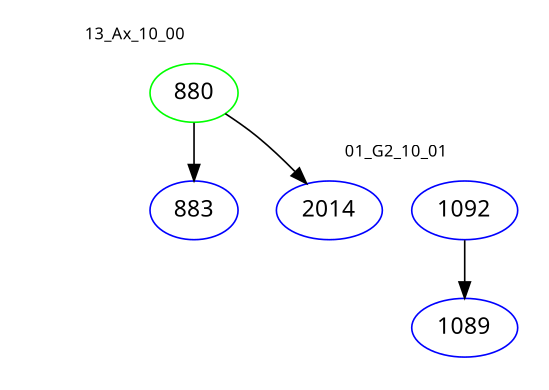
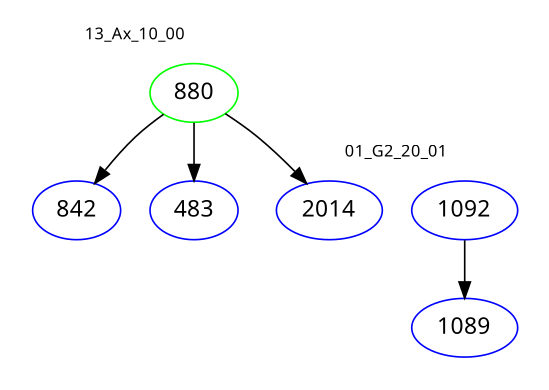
cluster "01_G2_10_01": label "01_G2_10_01" -> "01_G2_20_01"
node "842": added
node "883": label "883" -> "483"
